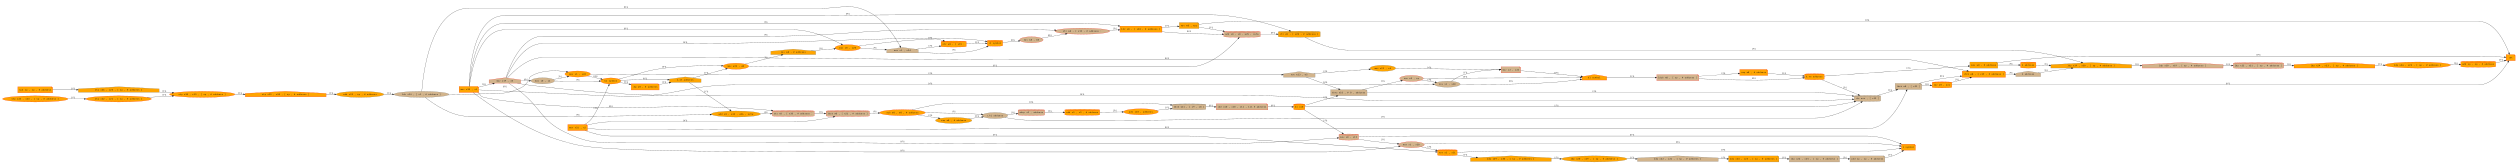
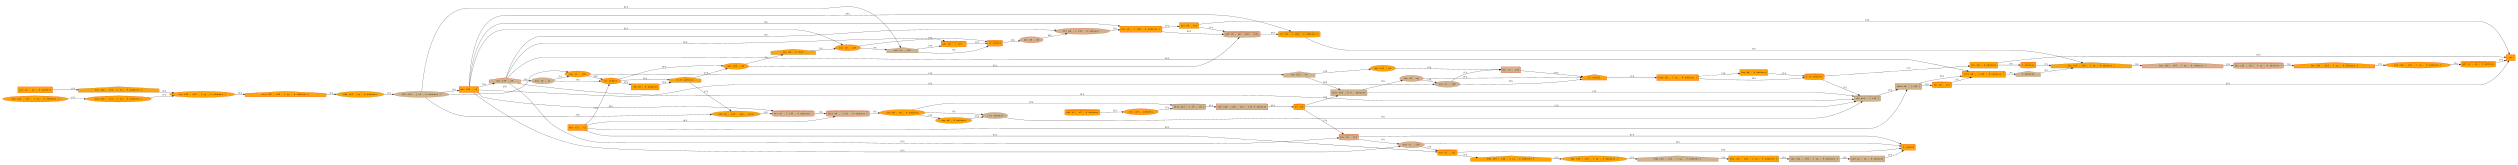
node "mov w8 , # address": label "mov w8 , # address" -> "mov w8 , # tbnz"
node "ldrb w8 , [ sp , # address ]": fillcolor tan -> orange
edge "ldr x24 , [ x1 , # address ]" -> "mov x20 , x1": added, label "CFG"
node "adrp x9 , address": removed
